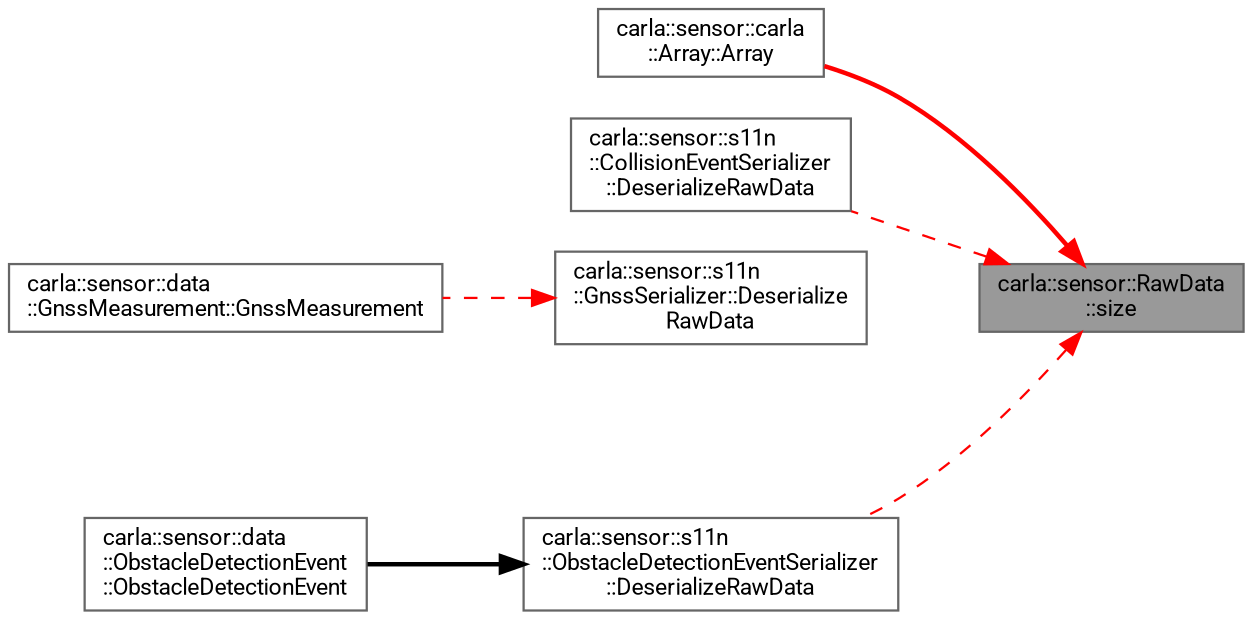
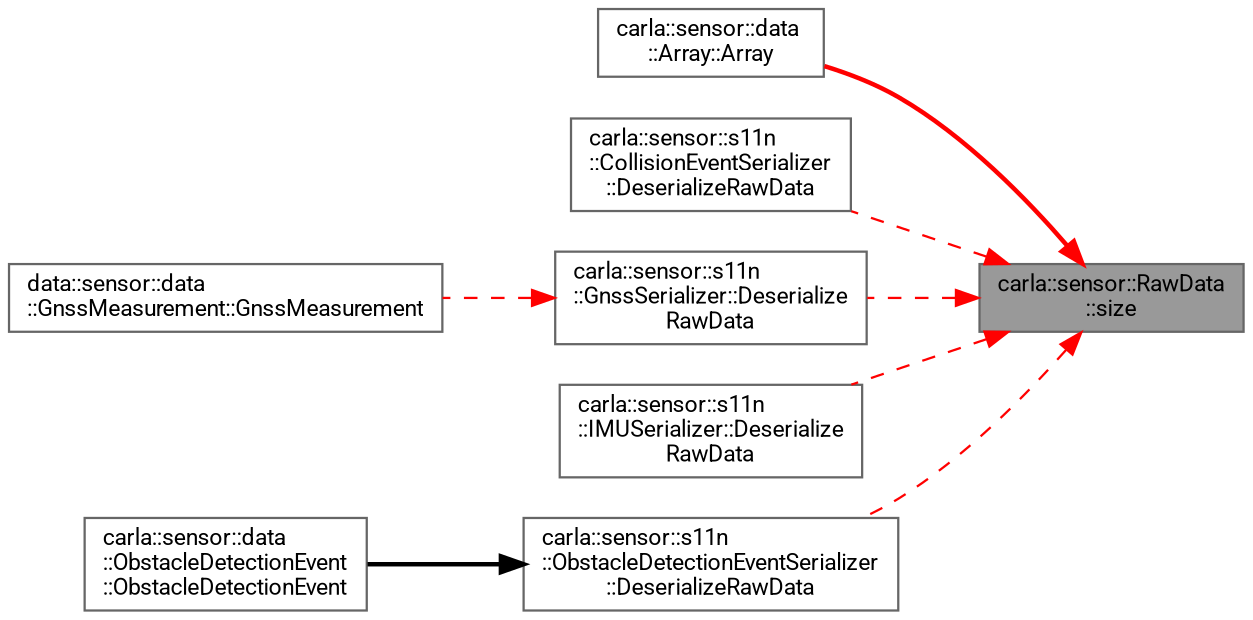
node "carla::sensor::carla ::Array::Array": label "carla::sensor::carla ::Array::Array" -> "carla::sensor::data ::Array::Array"
node "carla::sensor::data ::GnssMeasurement::GnssMeasurement": label "carla::sensor::data ::GnssMeasurement::GnssMeasurement" -> "data::sensor::data ::GnssMeasurement::GnssMeasurement"
edge "carla::sensor::s11n ::GnssSerializer::Deserialize RawData" -> "carla::sensor::RawData ::size": added
node "carla::sensor::s11n ::IMUSerializer::Deserialize RawData": added
